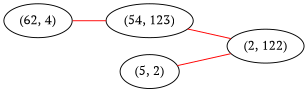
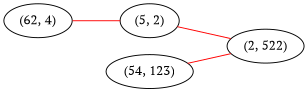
edge "(62, 4)" -- "(54, 123)": now "(62, 4)" -- "(5, 2)"
node "(2, 122)": label "(2, 122)" -> "(2, 522)"
